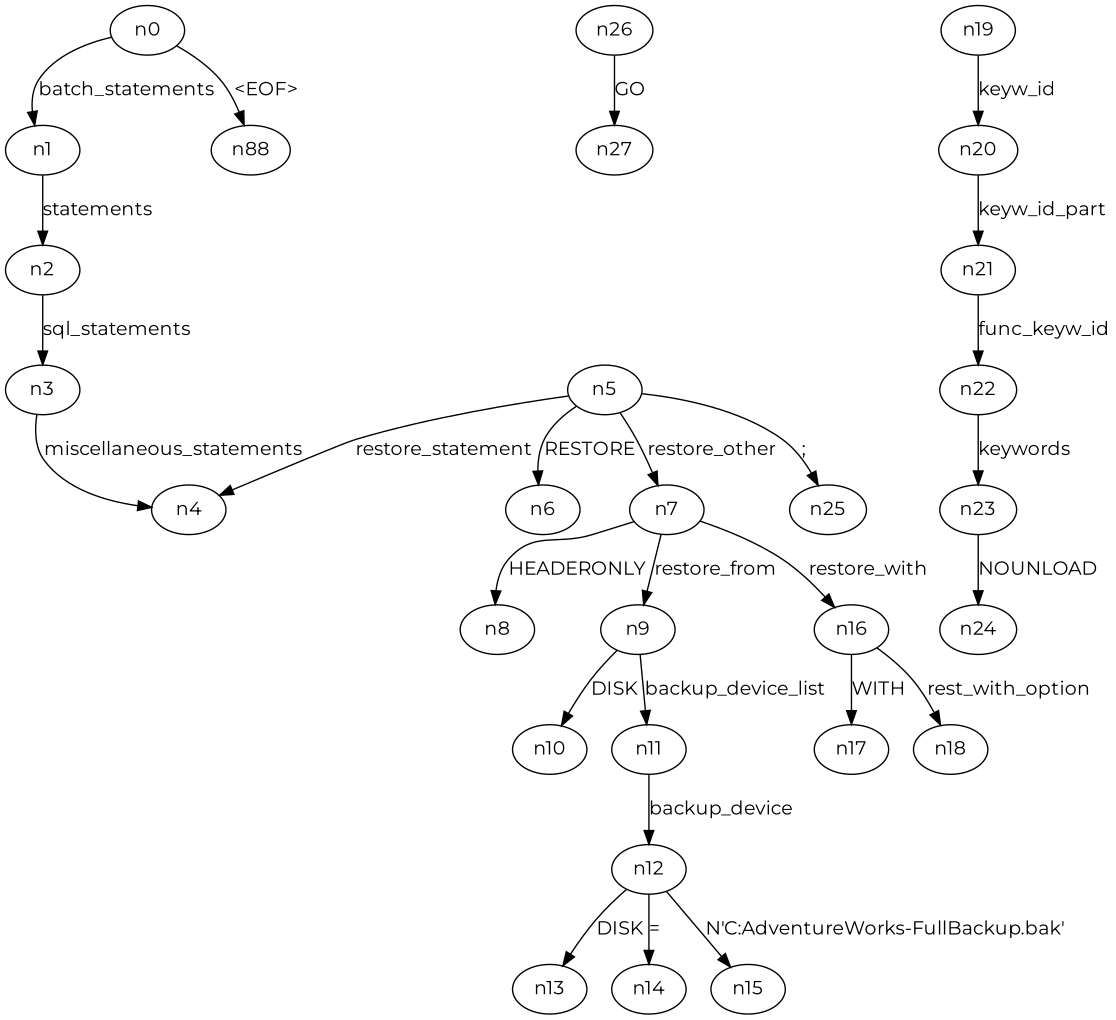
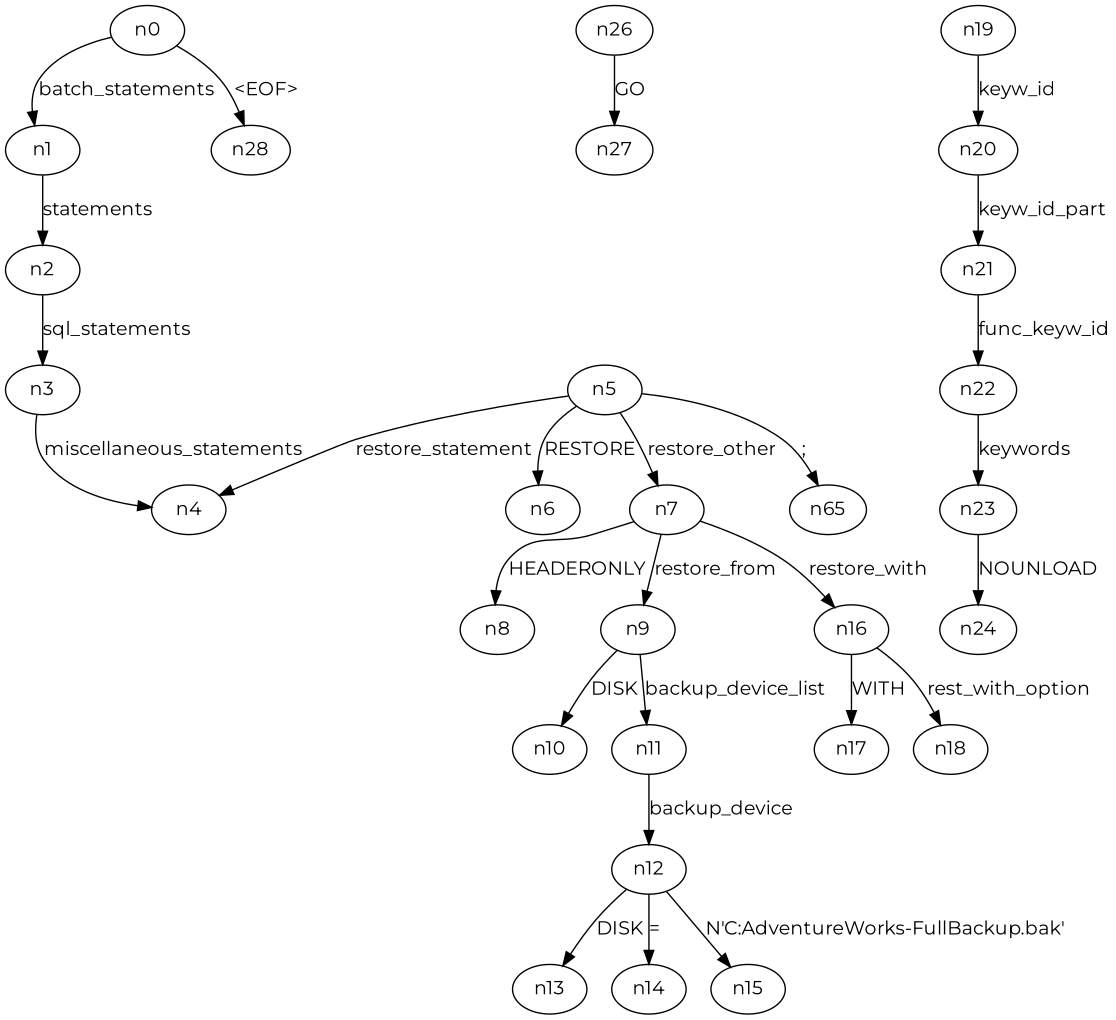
node "n88": label "n88" -> "n28"
node "n25": label "n25" -> "n65"
